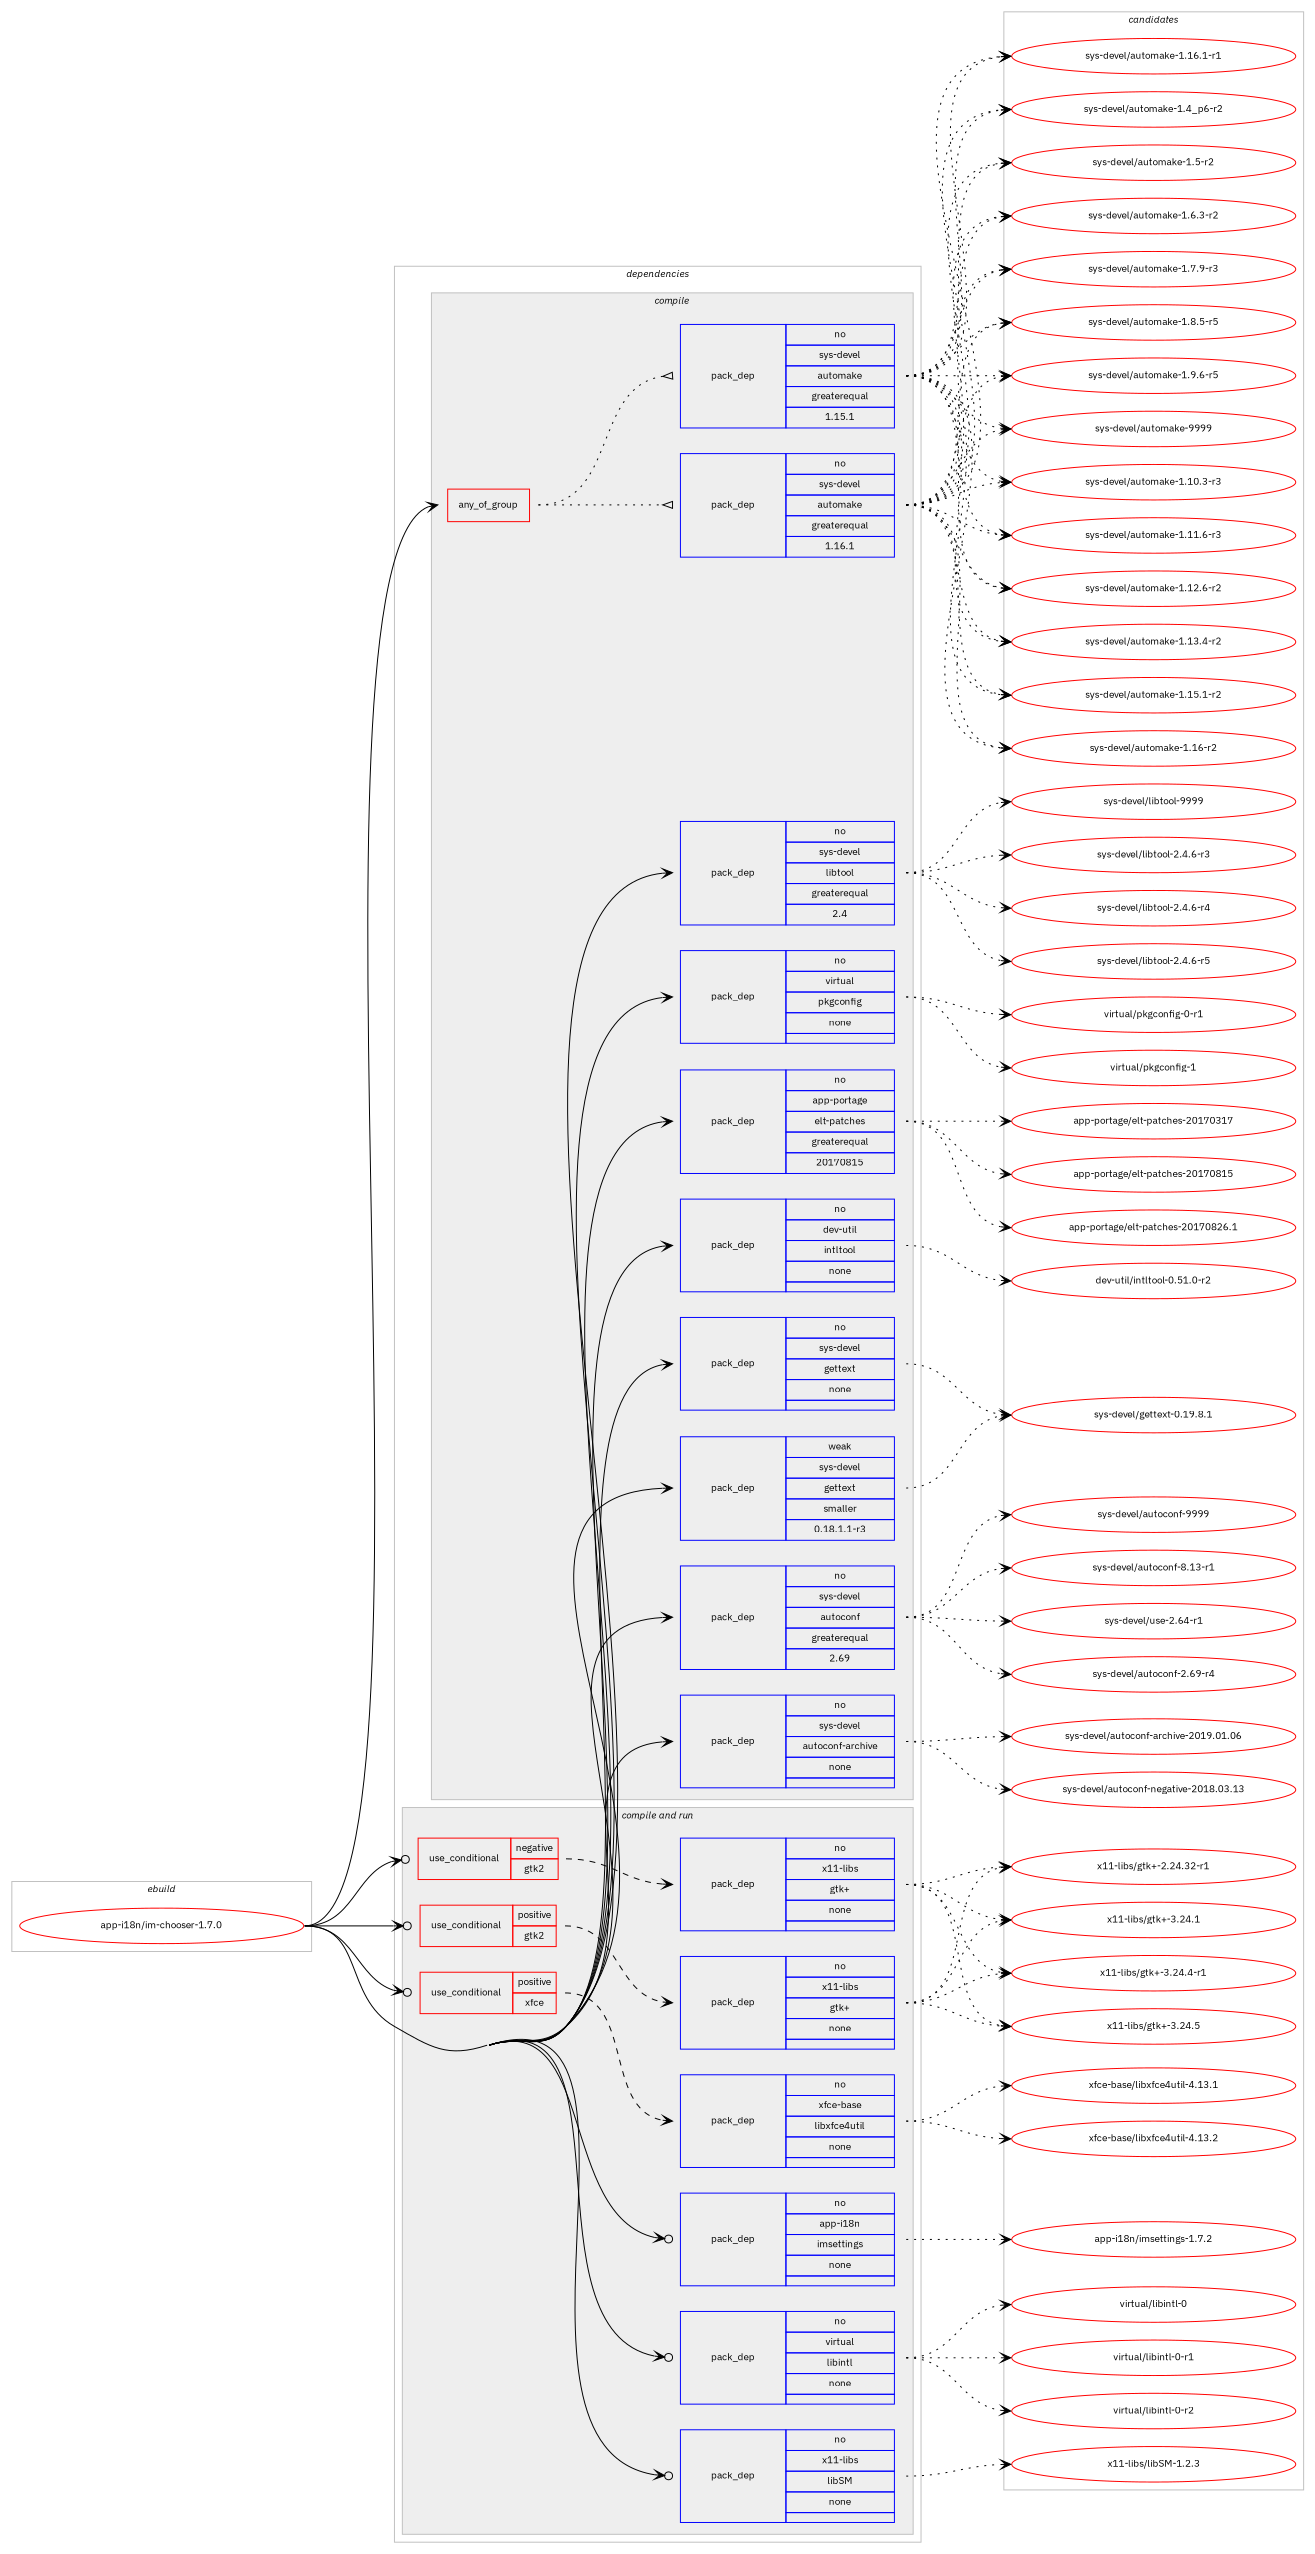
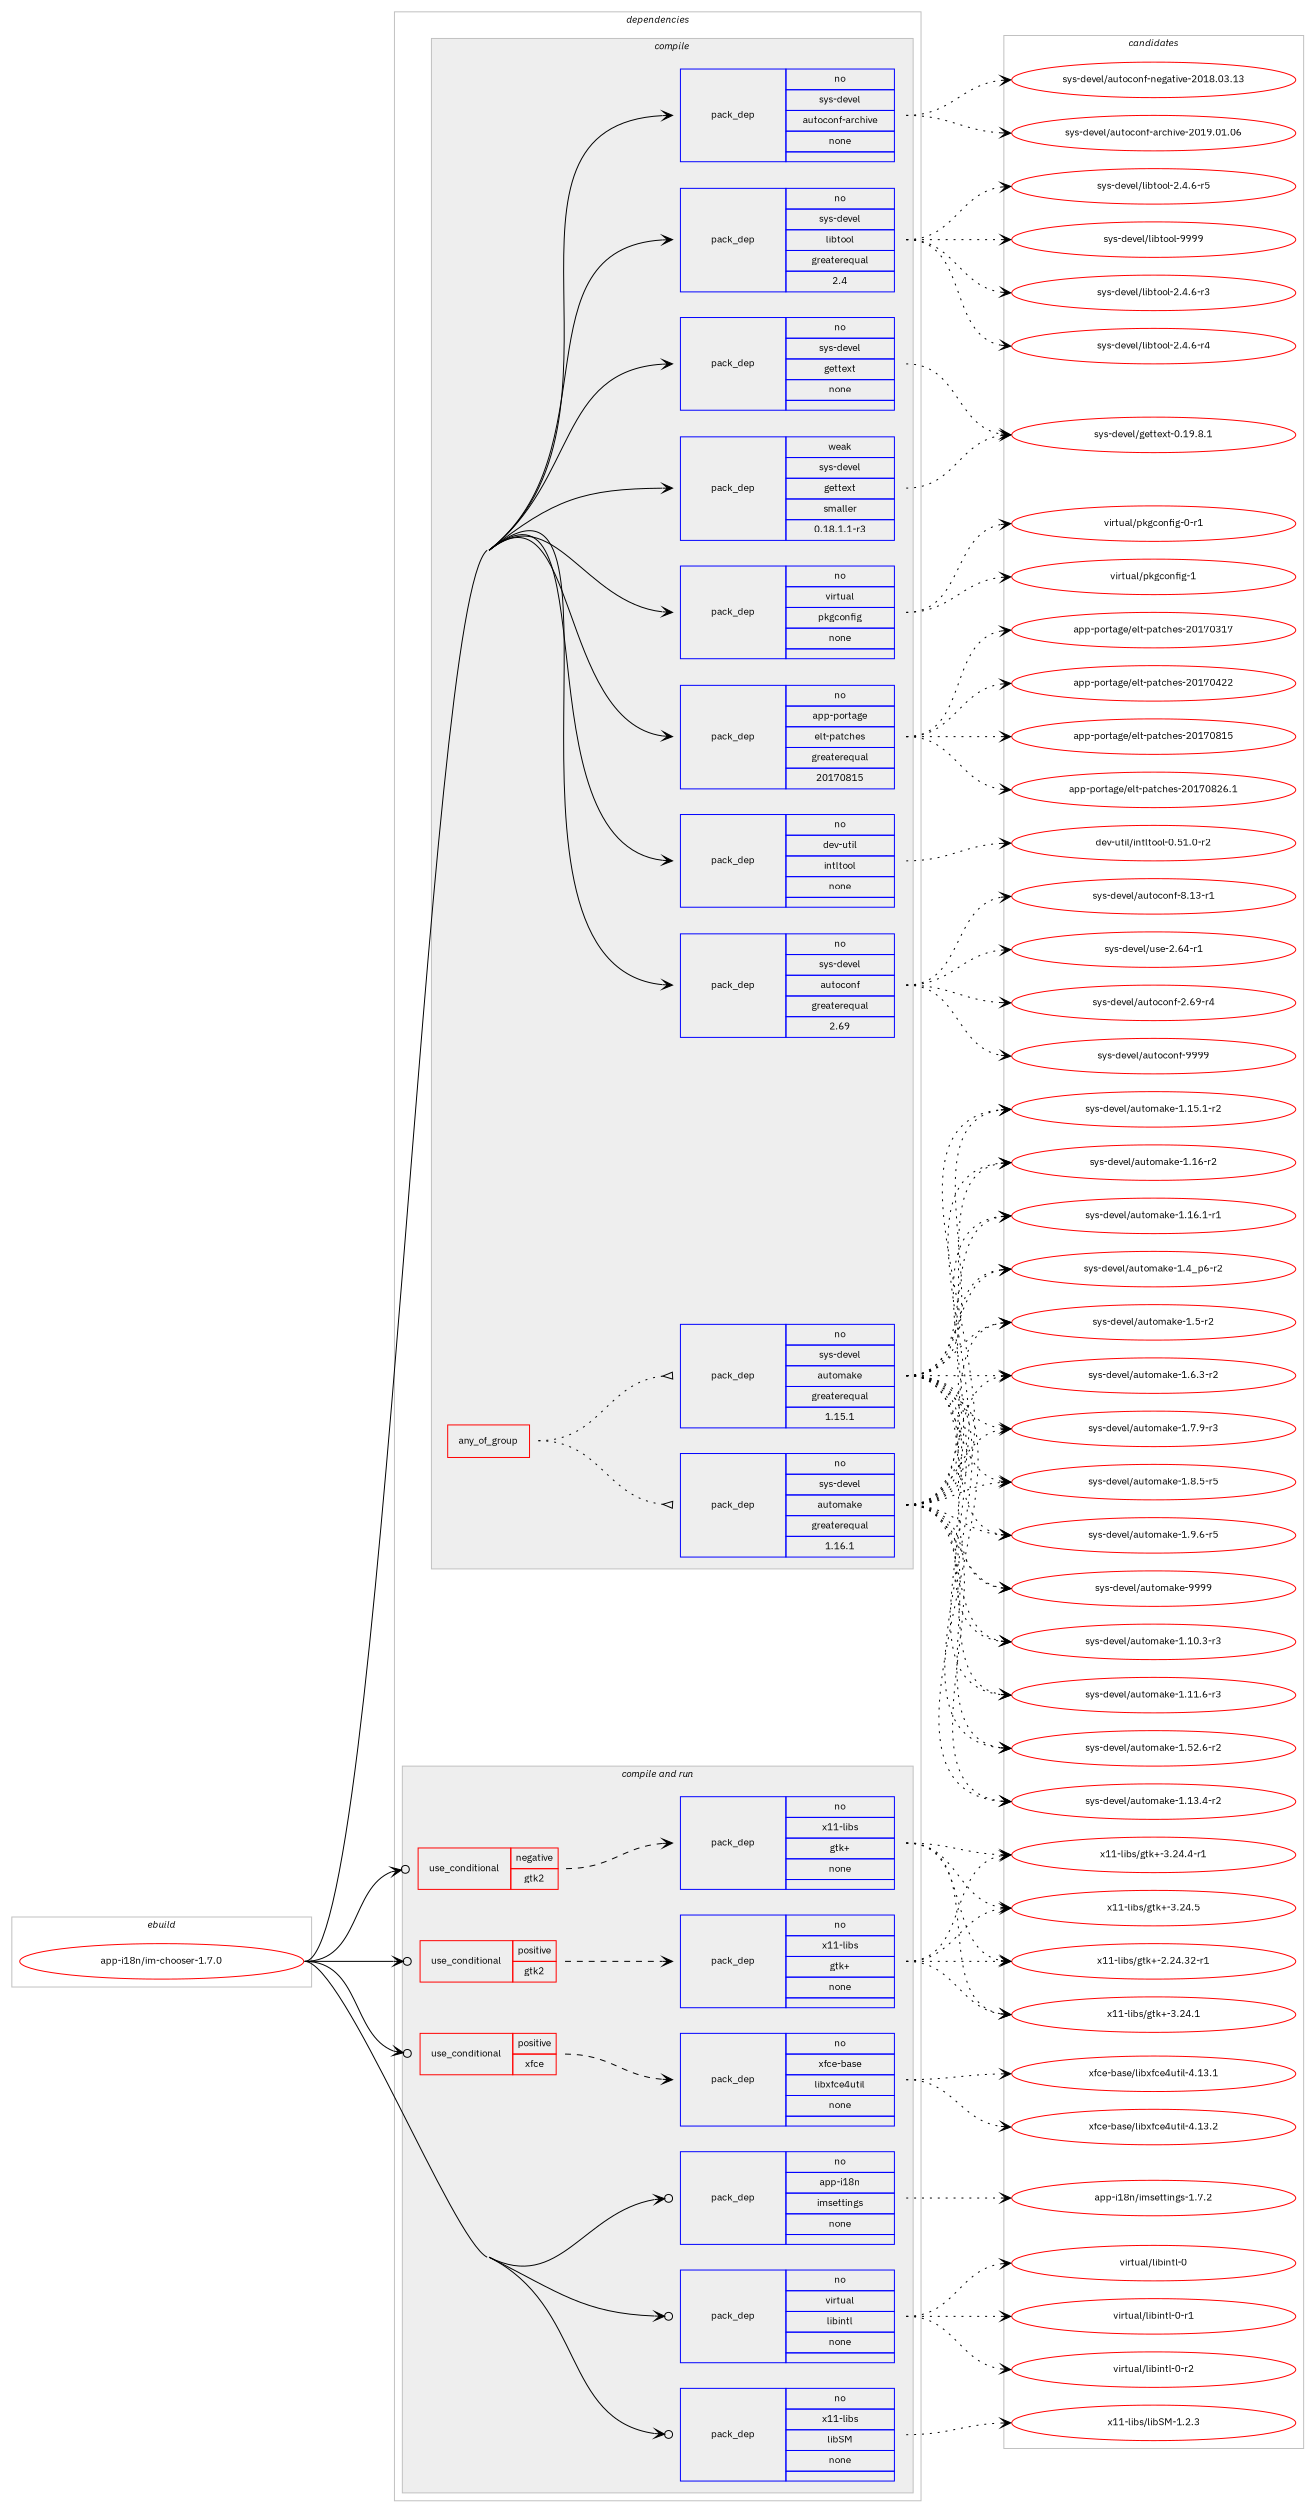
node "sys-devel/automake-1.12.6-r2": label "sys-devel/automake-1.12.6-r2" -> "sys-devel/automake-1.52.6-r2"
node "app-portage/elt-patches-20170422": added
edge "app-i18n/im-chooser-1.7.0" -> "any_of_group": removed
